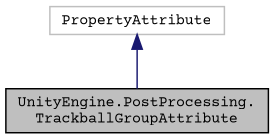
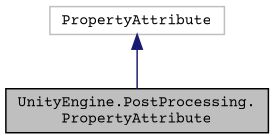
node "UnityEngine.PostProcessing. TrackballGroupAttribute": label "UnityEngine.PostProcessing. TrackballGroupAttribute" -> "UnityEngine.PostProcessing. PropertyAttribute"
